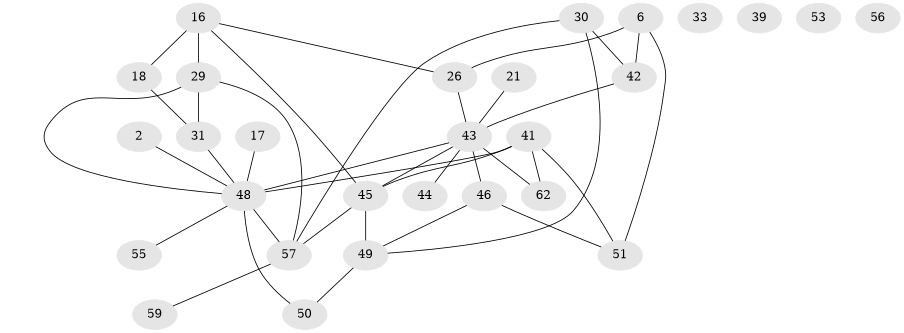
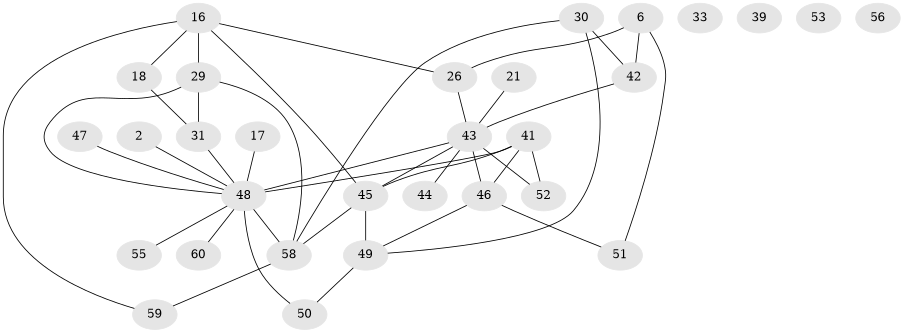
node "47": added
edge "16" -- "59": added
edge "41" -- "51": now "41" -- "46"
node "62": label "62" -> "52"
node "60": added
node "57": label "57" -> "58"
